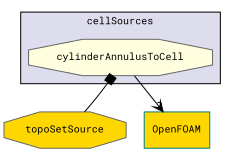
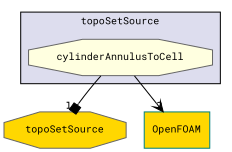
cluster "cellSources": label "cellSources" -> "topoSetSource"
edge "topoSetSource" -> "cylinderAnnulusToCell": reversed
